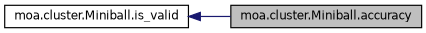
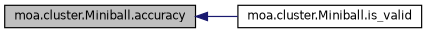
edge "moa.cluster.Miniball.accuracy" -> "moa.cluster.Miniball.is_valid": reversed
